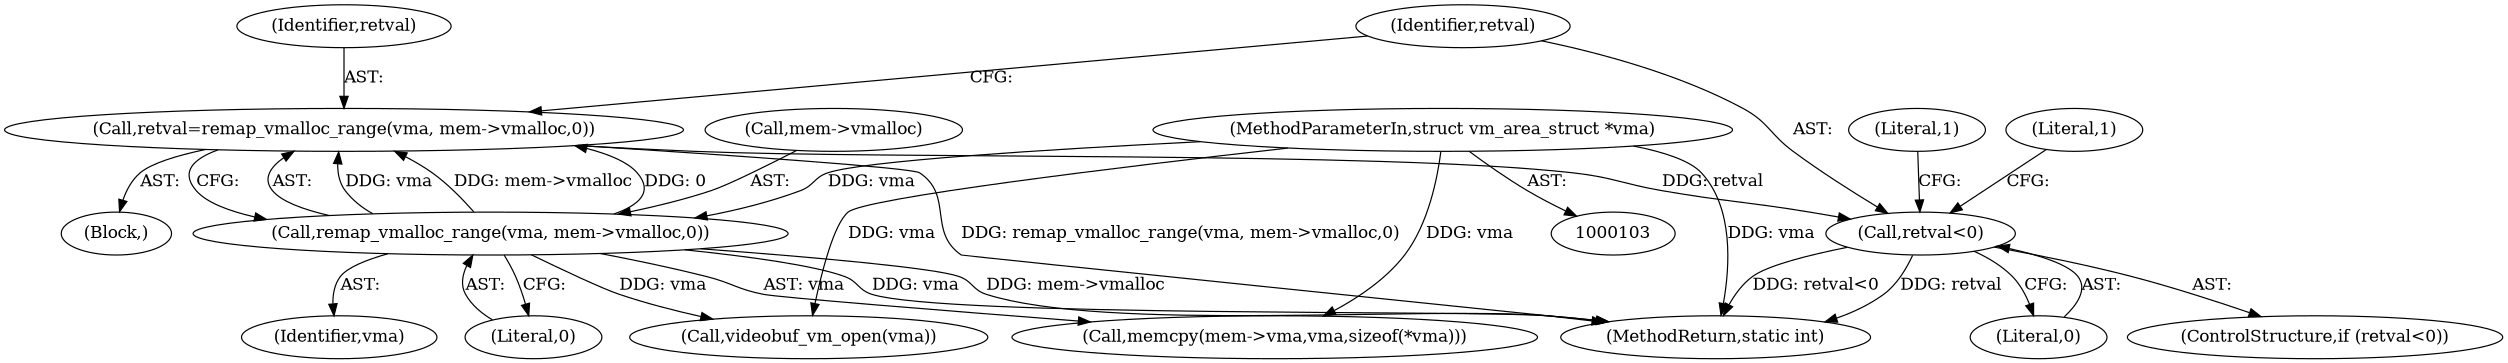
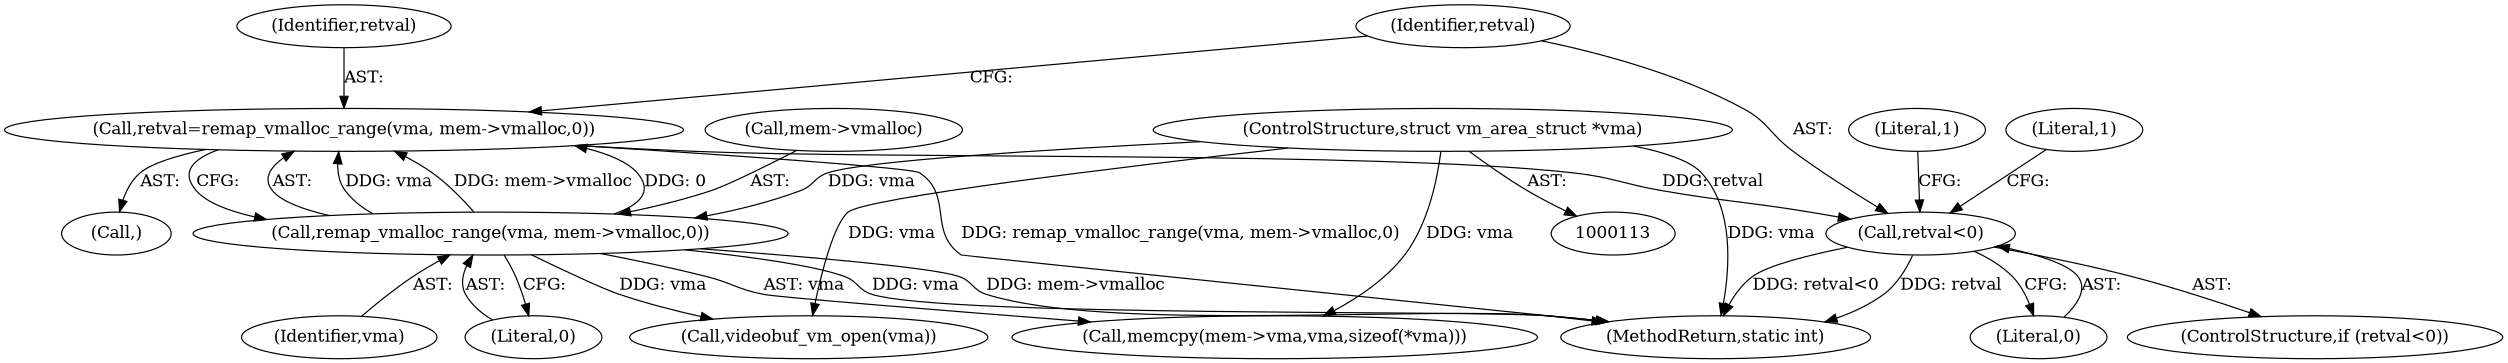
node "(MethodParameterIn,struct vm_area_struct *vma)": label "(MethodParameterIn,struct vm_area_struct *vma)" -> "(ControlStructure,struct vm_area_struct *vma)"
node "(Block,)": label "(Block,)" -> "(Call,)"
node "1000103": label "1000103" -> "1000113"
edge "(Call,remap_vmalloc_range(vma, mem->vmalloc,0))" -> "(Identifier,vma)": reversed
